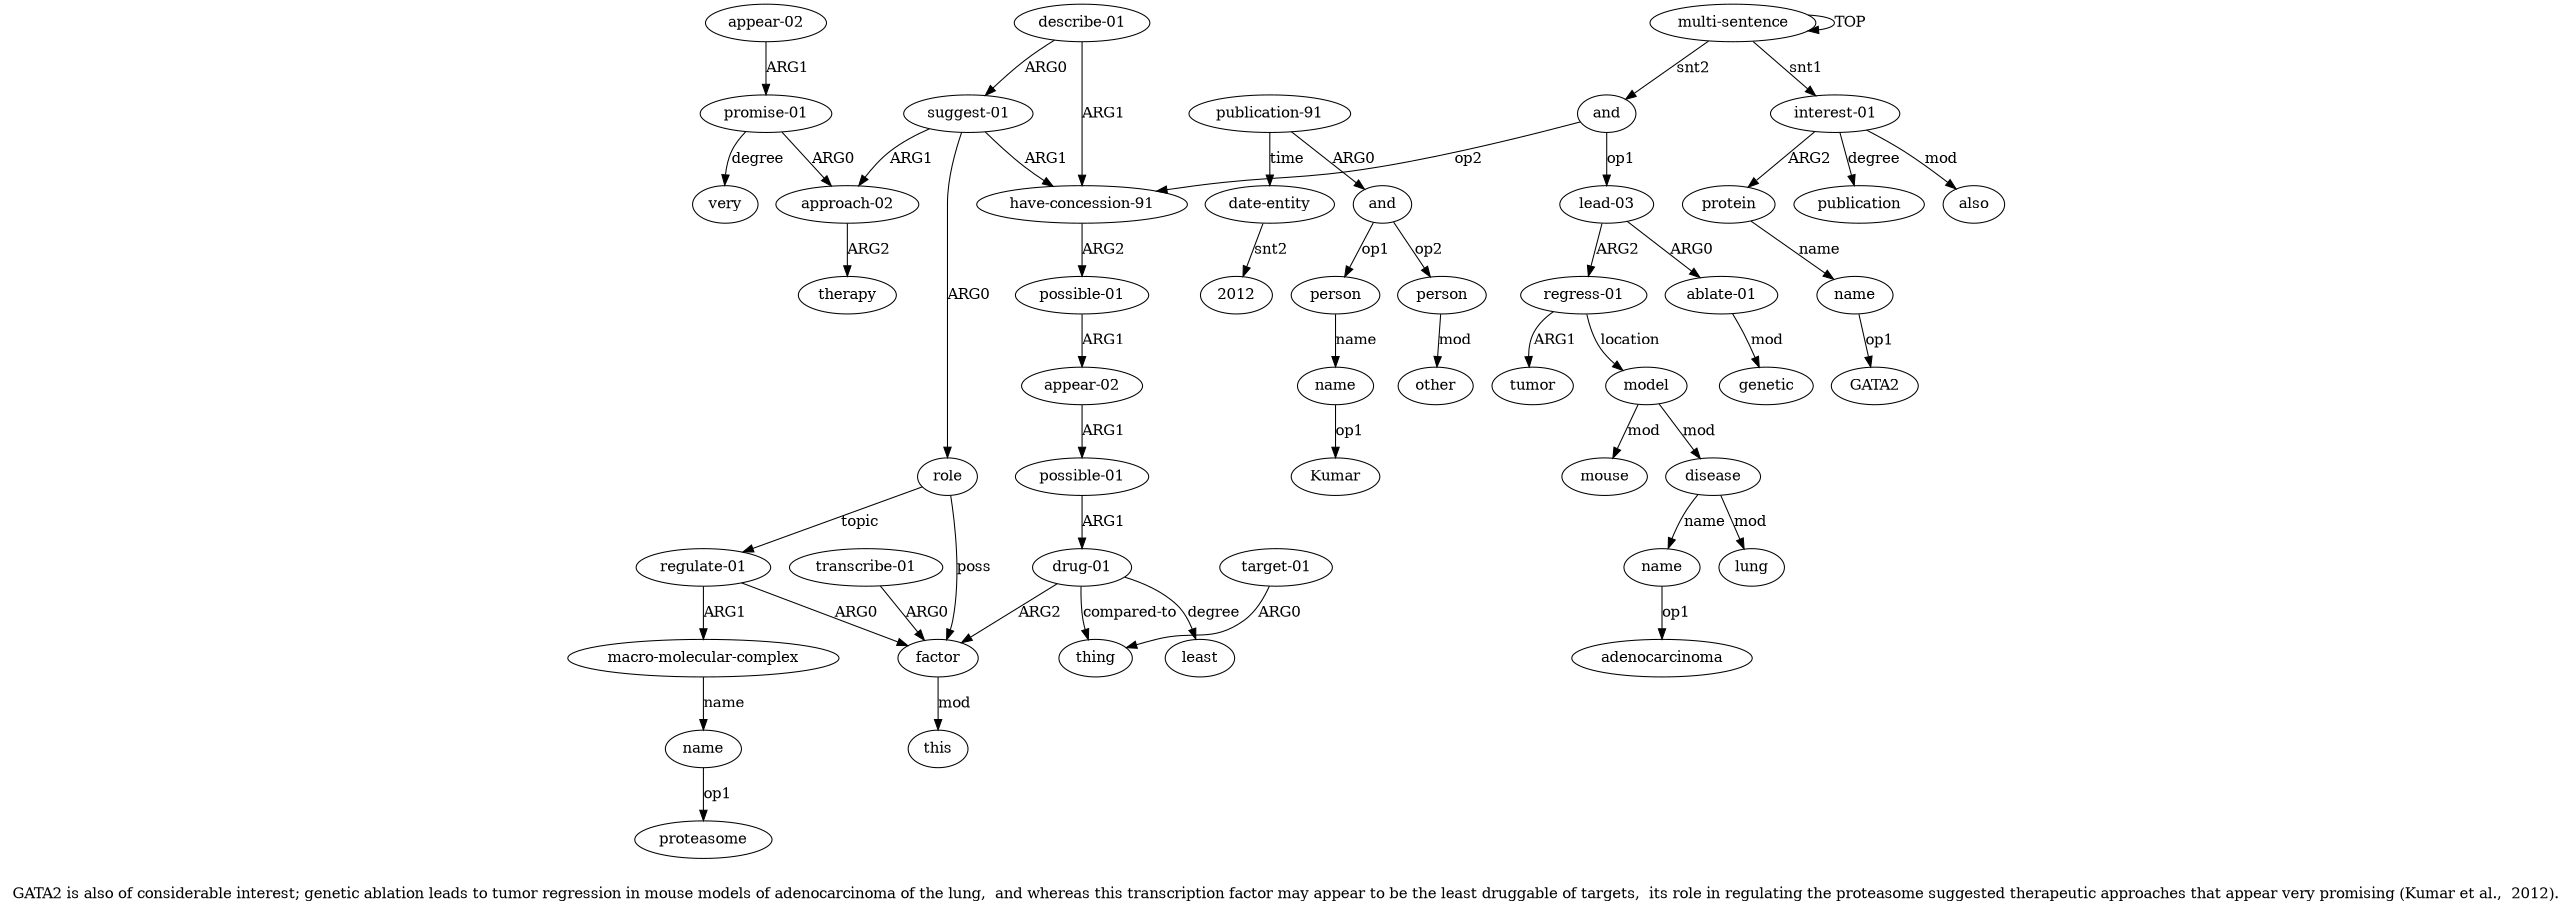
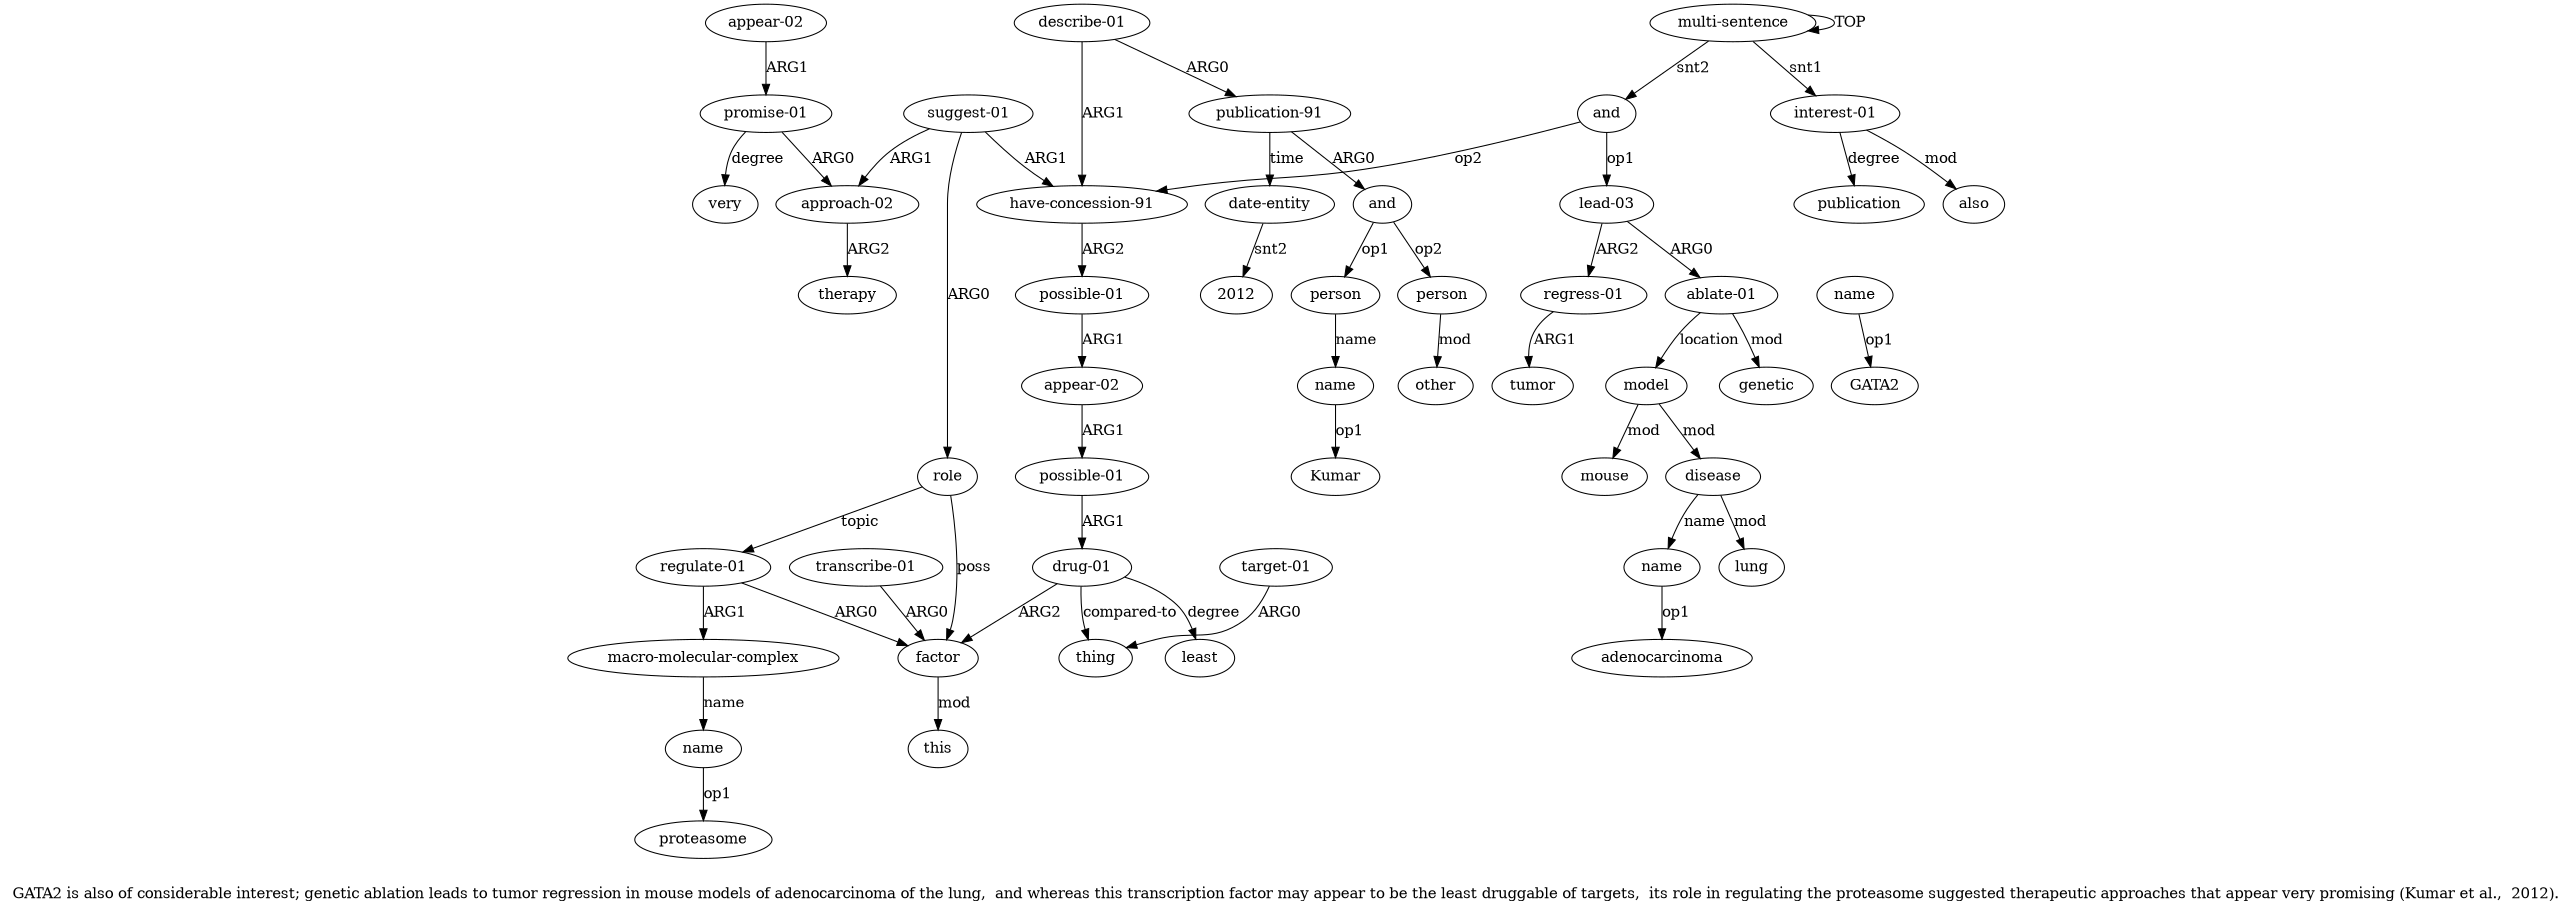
edge "describe-01" -> "suggest-01": now "describe-01" -> "publication-91"
node "protein": removed
edge "regress-01" -> "model": now "ablate-01" -> "model"
